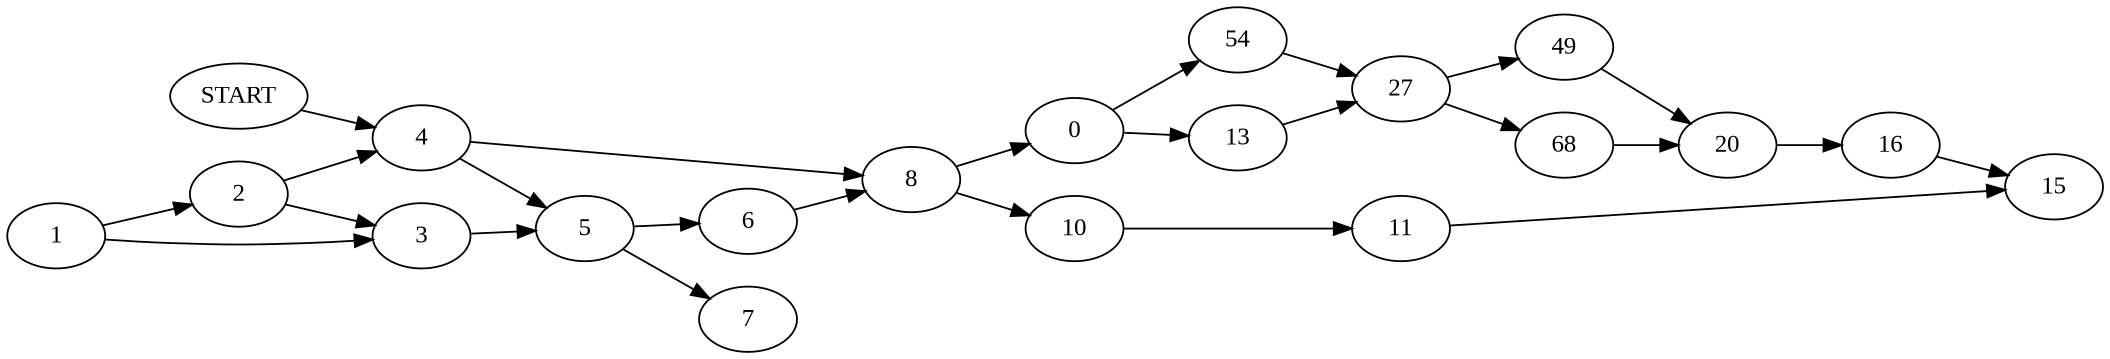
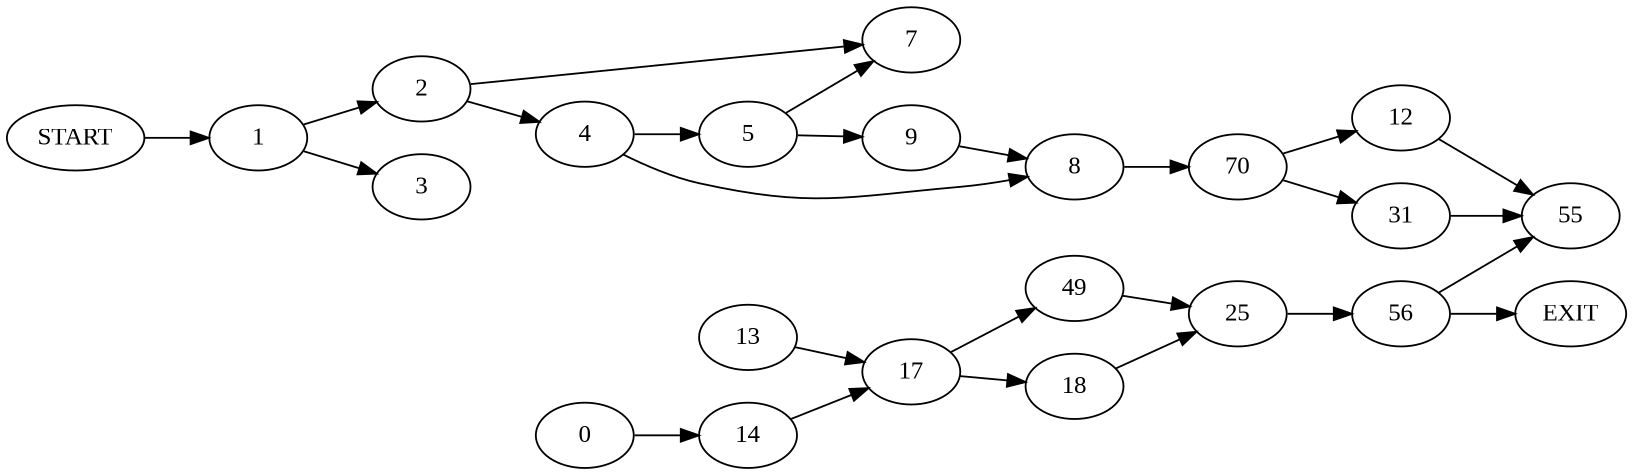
node "54": label "54" -> "14"
node "27": label "27" -> "17"
edge "START" -> "4": now "START" -> "1"
node "12": added
edge "0" -> "13": removed
node "68": label "68" -> "18"
node "20": label "20" -> "25"
node "16": label "16" -> "56"
edge "8" -> "0": removed
node "15": label "15" -> "55"
edge "2" -> "3": now "2" -> "7"
node "6": label "6" -> "9"
node "10": label "10" -> "70"
node "11": label "11" -> "31"
edge "3" -> "5": removed
node "EXIT": added
